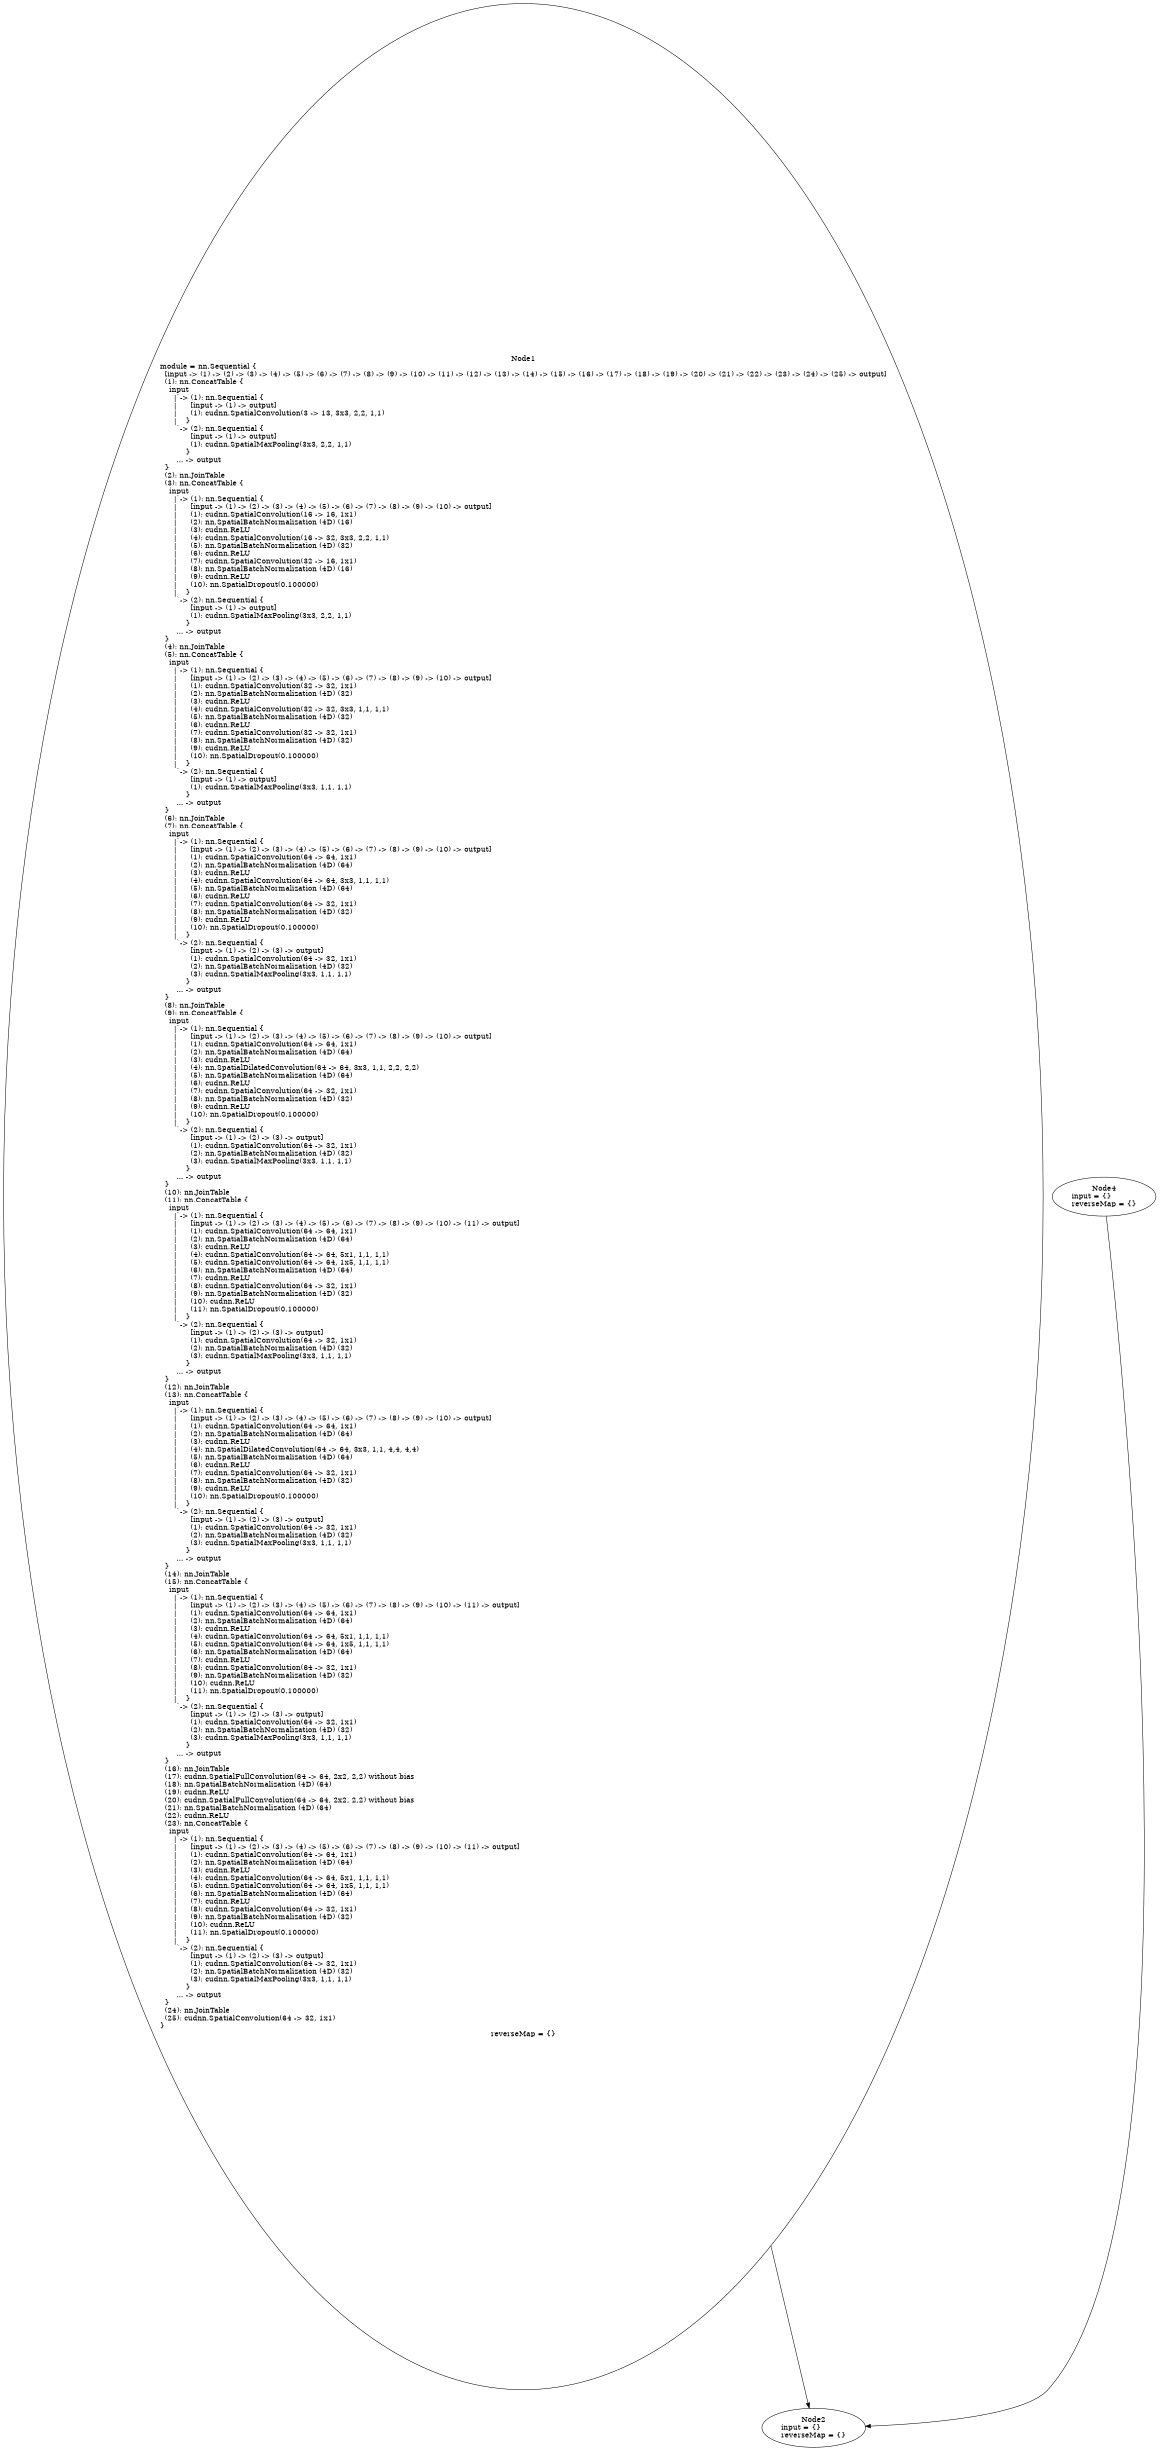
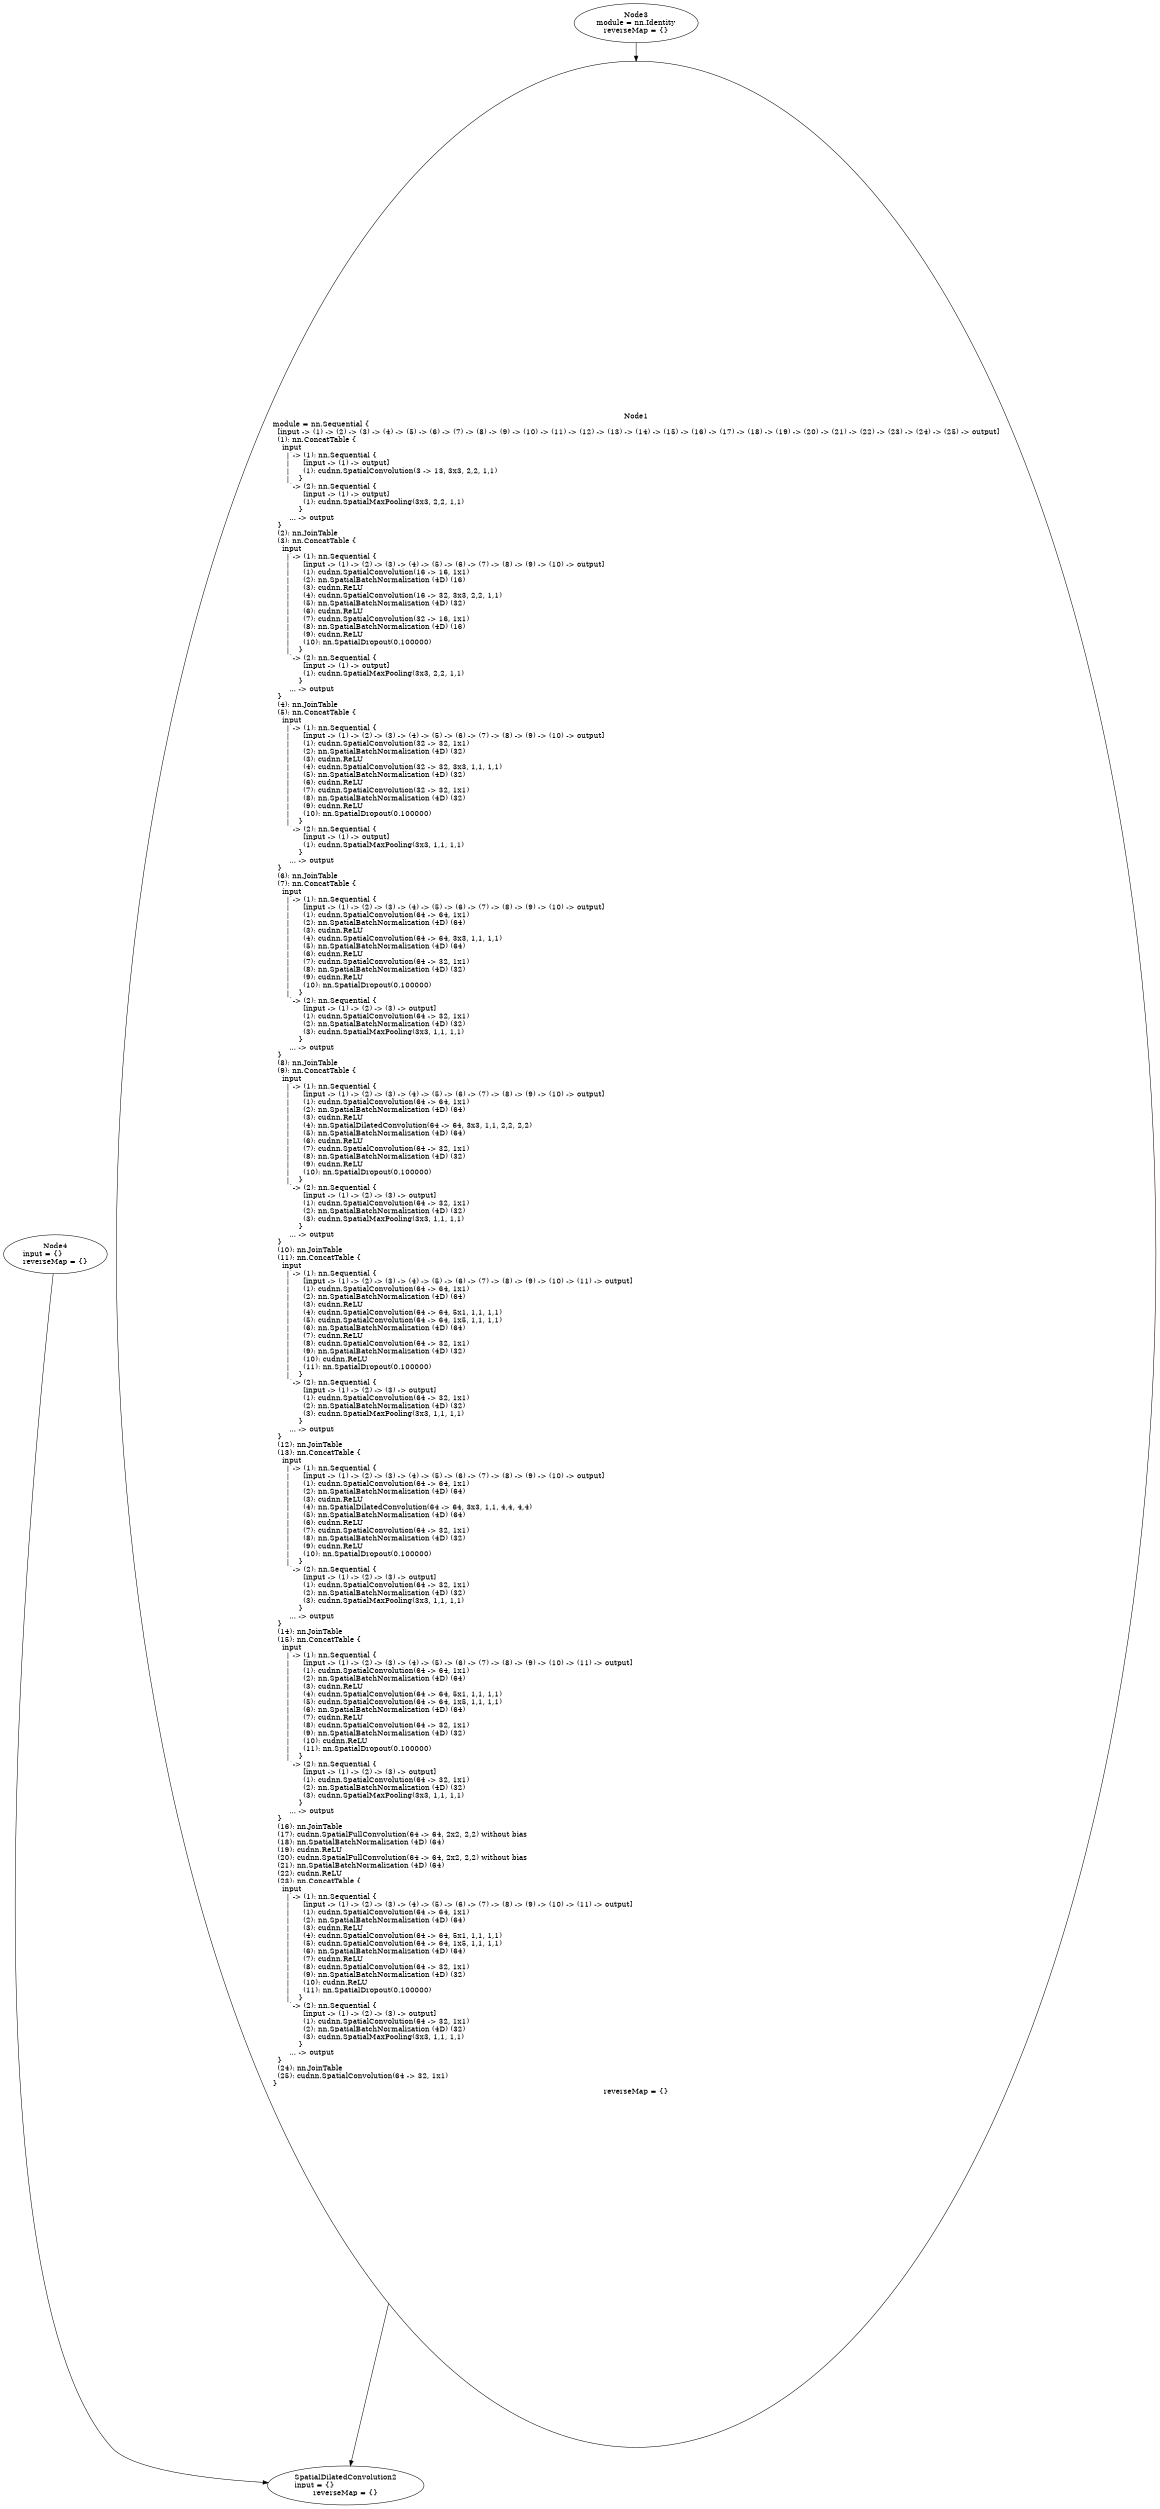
node "Node3 module = nn.Identity reverseMap = {}": added
node "Node2 input = {} reverseMap = {}": label "Node2 input = {} reverseMap = {}" -> "SpatialDilatedConvolution2 input = {} reverseMap = {}"
